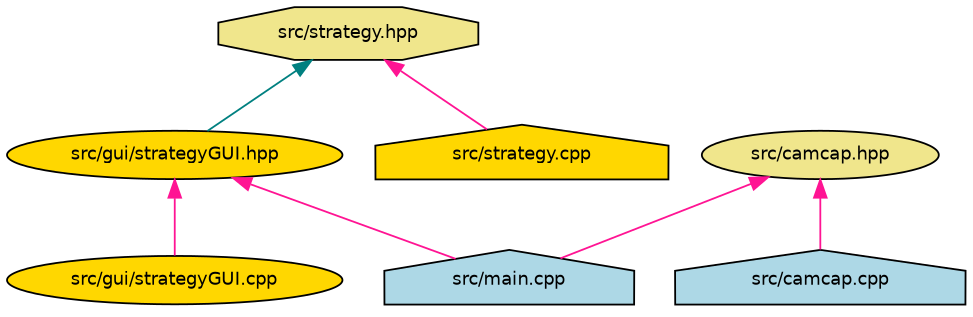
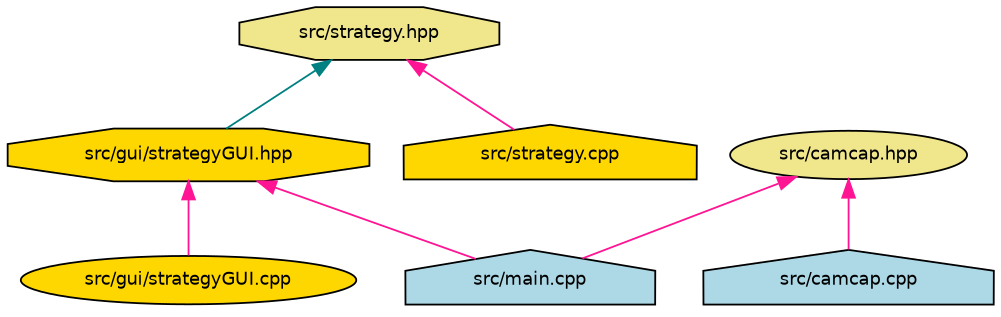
node "src/gui/strategyGUI.hpp": shape ellipse -> octagon
